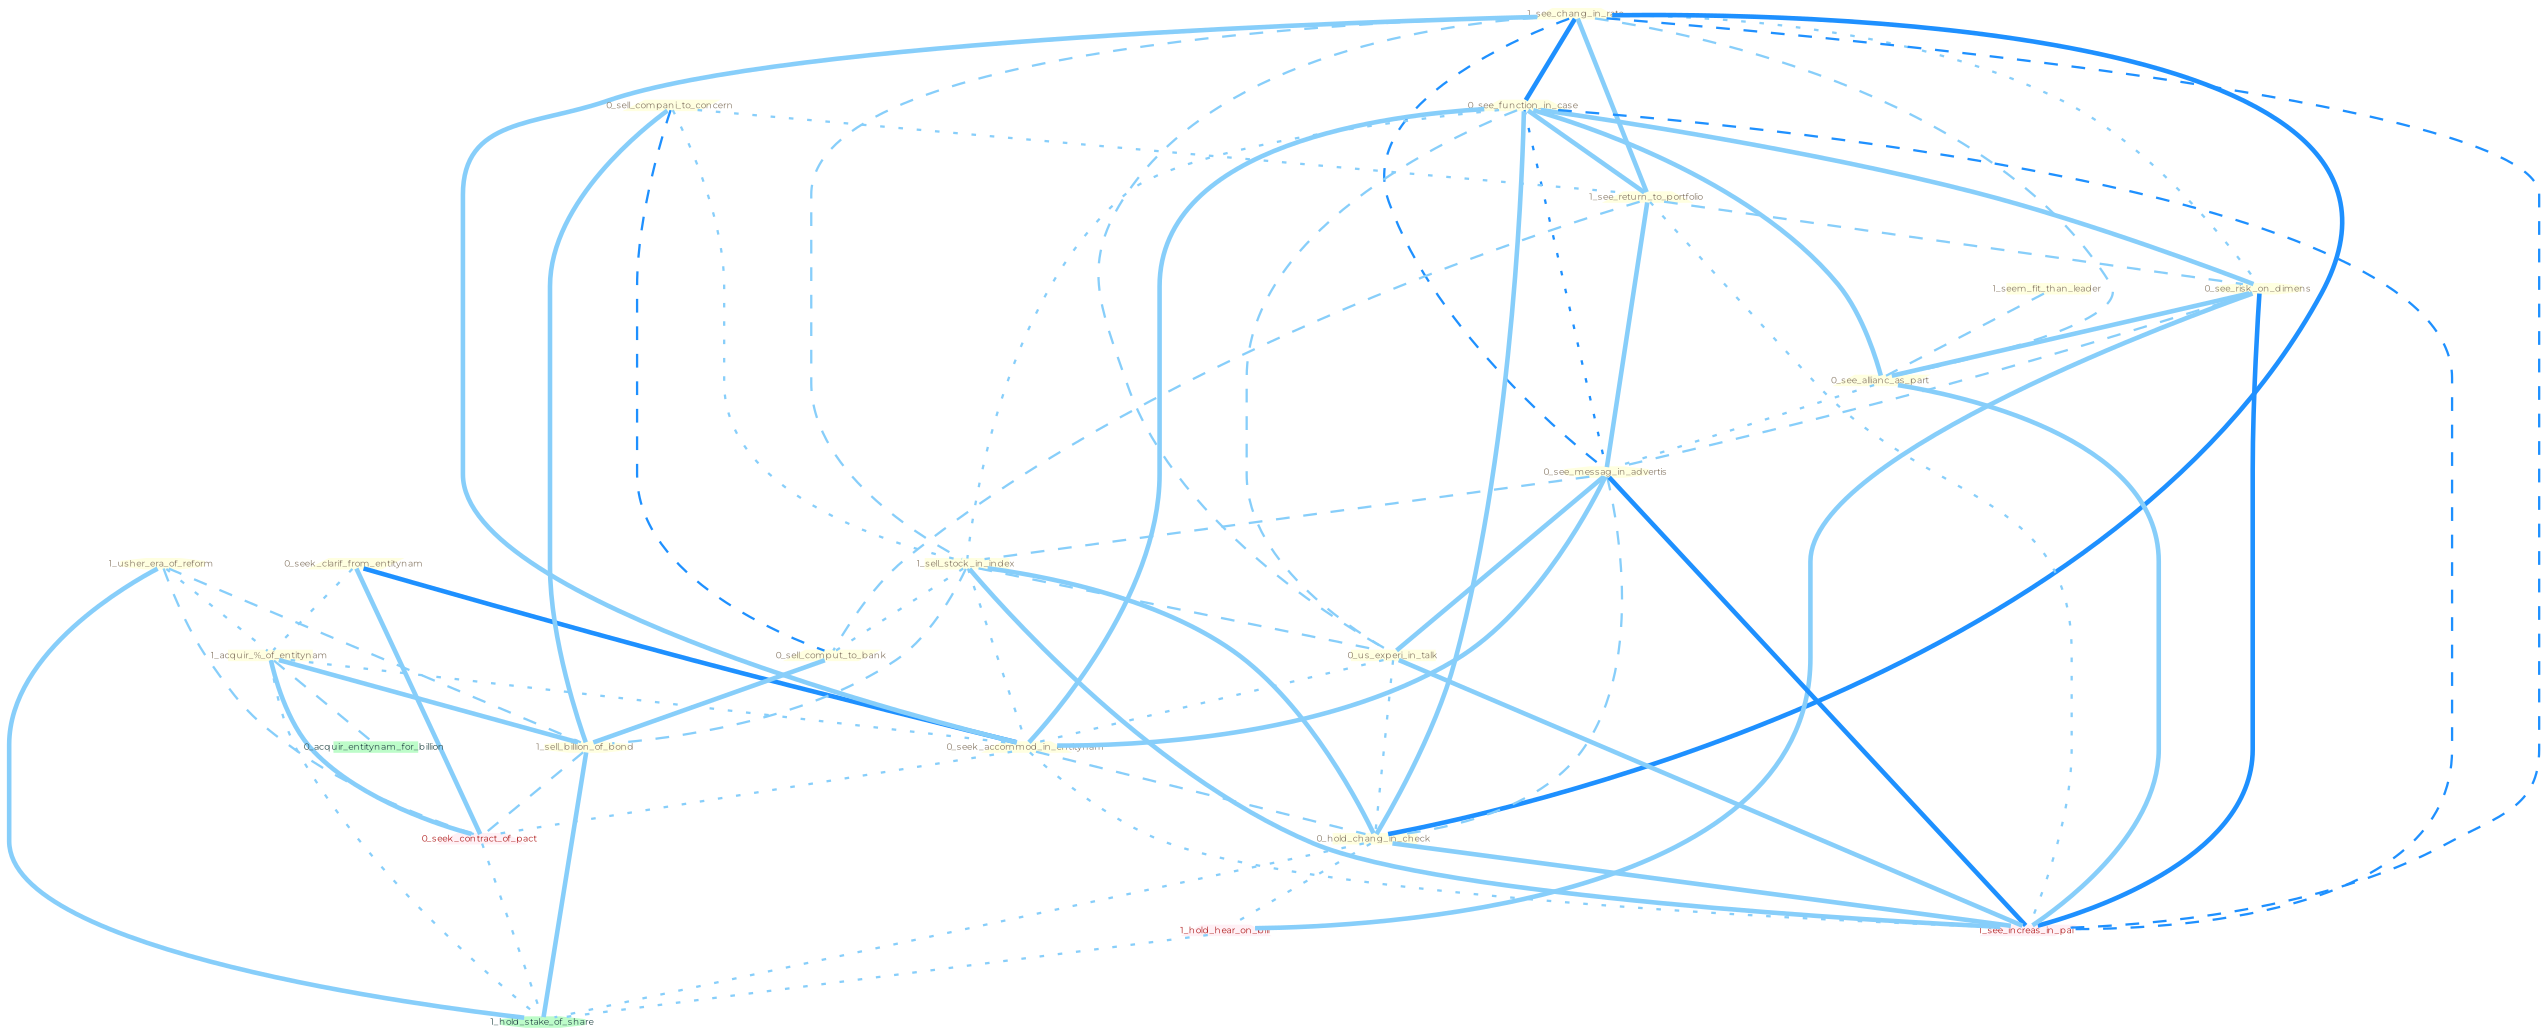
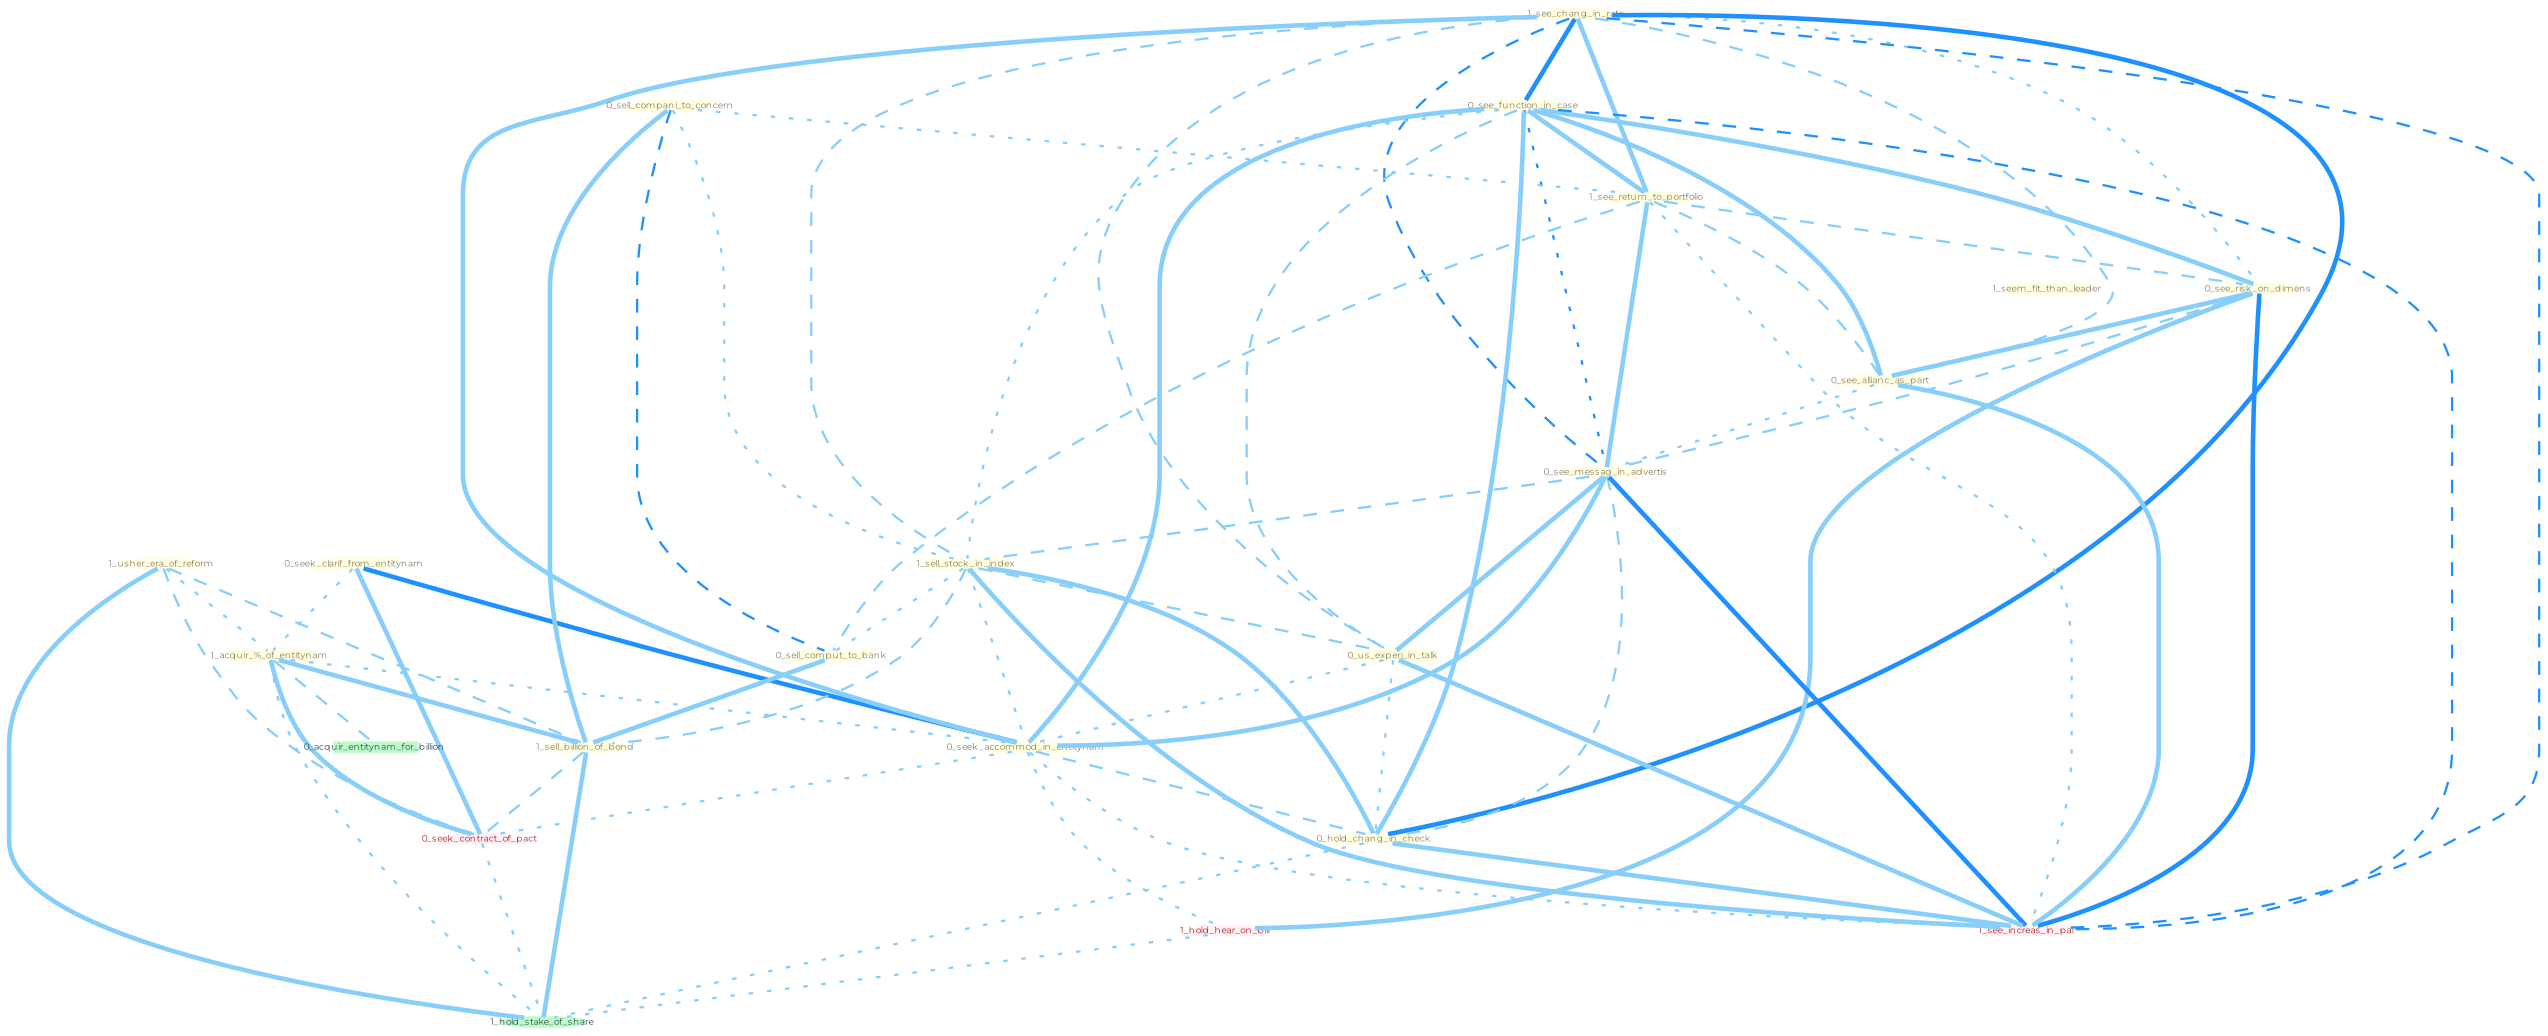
edge "1_seem_fit_than_leader" -- "0_see_allianc_as_part": now "1_see_return_to_portfolio" -- "0_see_allianc_as_part"
edge "0_hold_chang_in_check" -- "1_hold_hear_on_bill": now "0_seek_accommod_in_entitynam" -- "1_hold_hear_on_bill"
